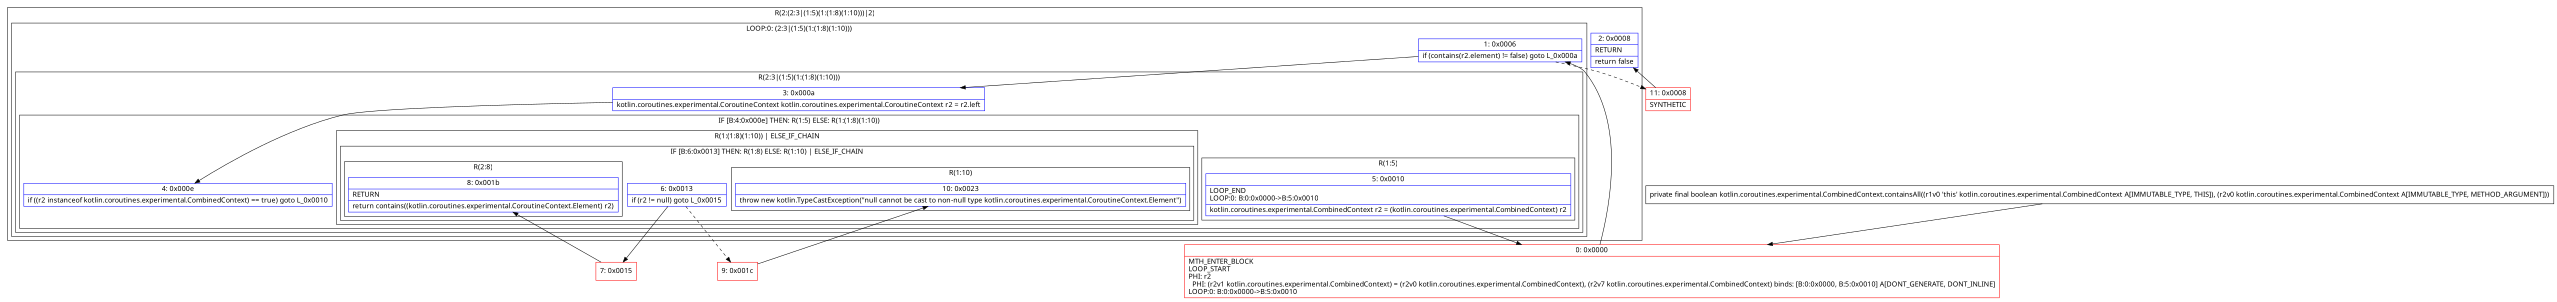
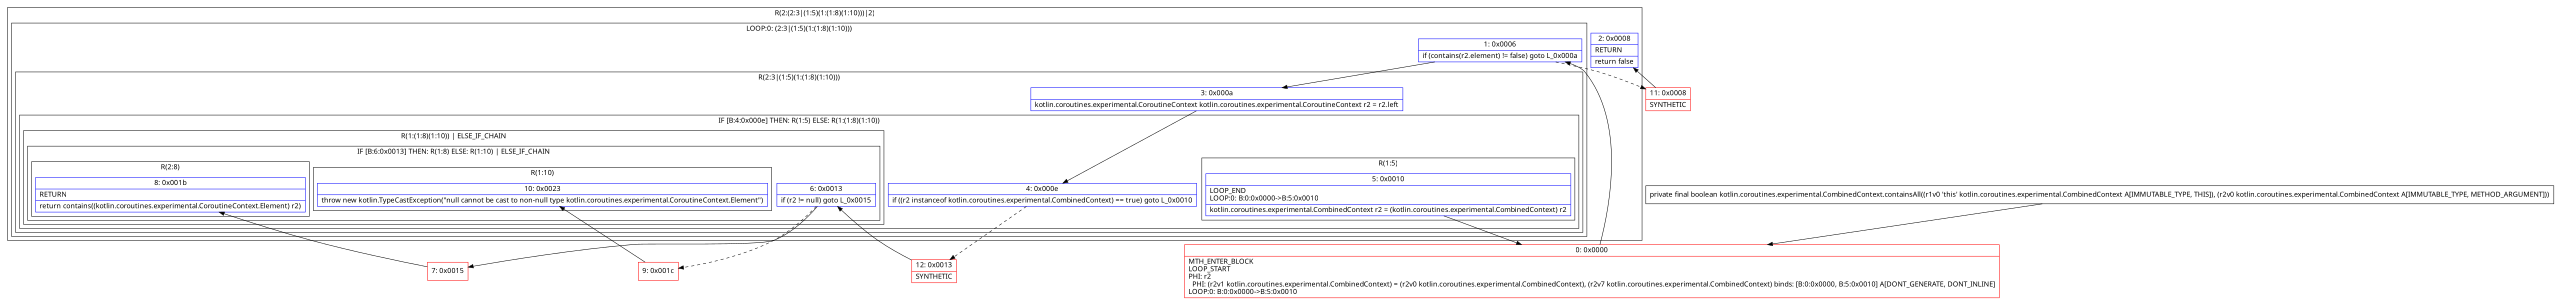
node "12: 0x0013": added
